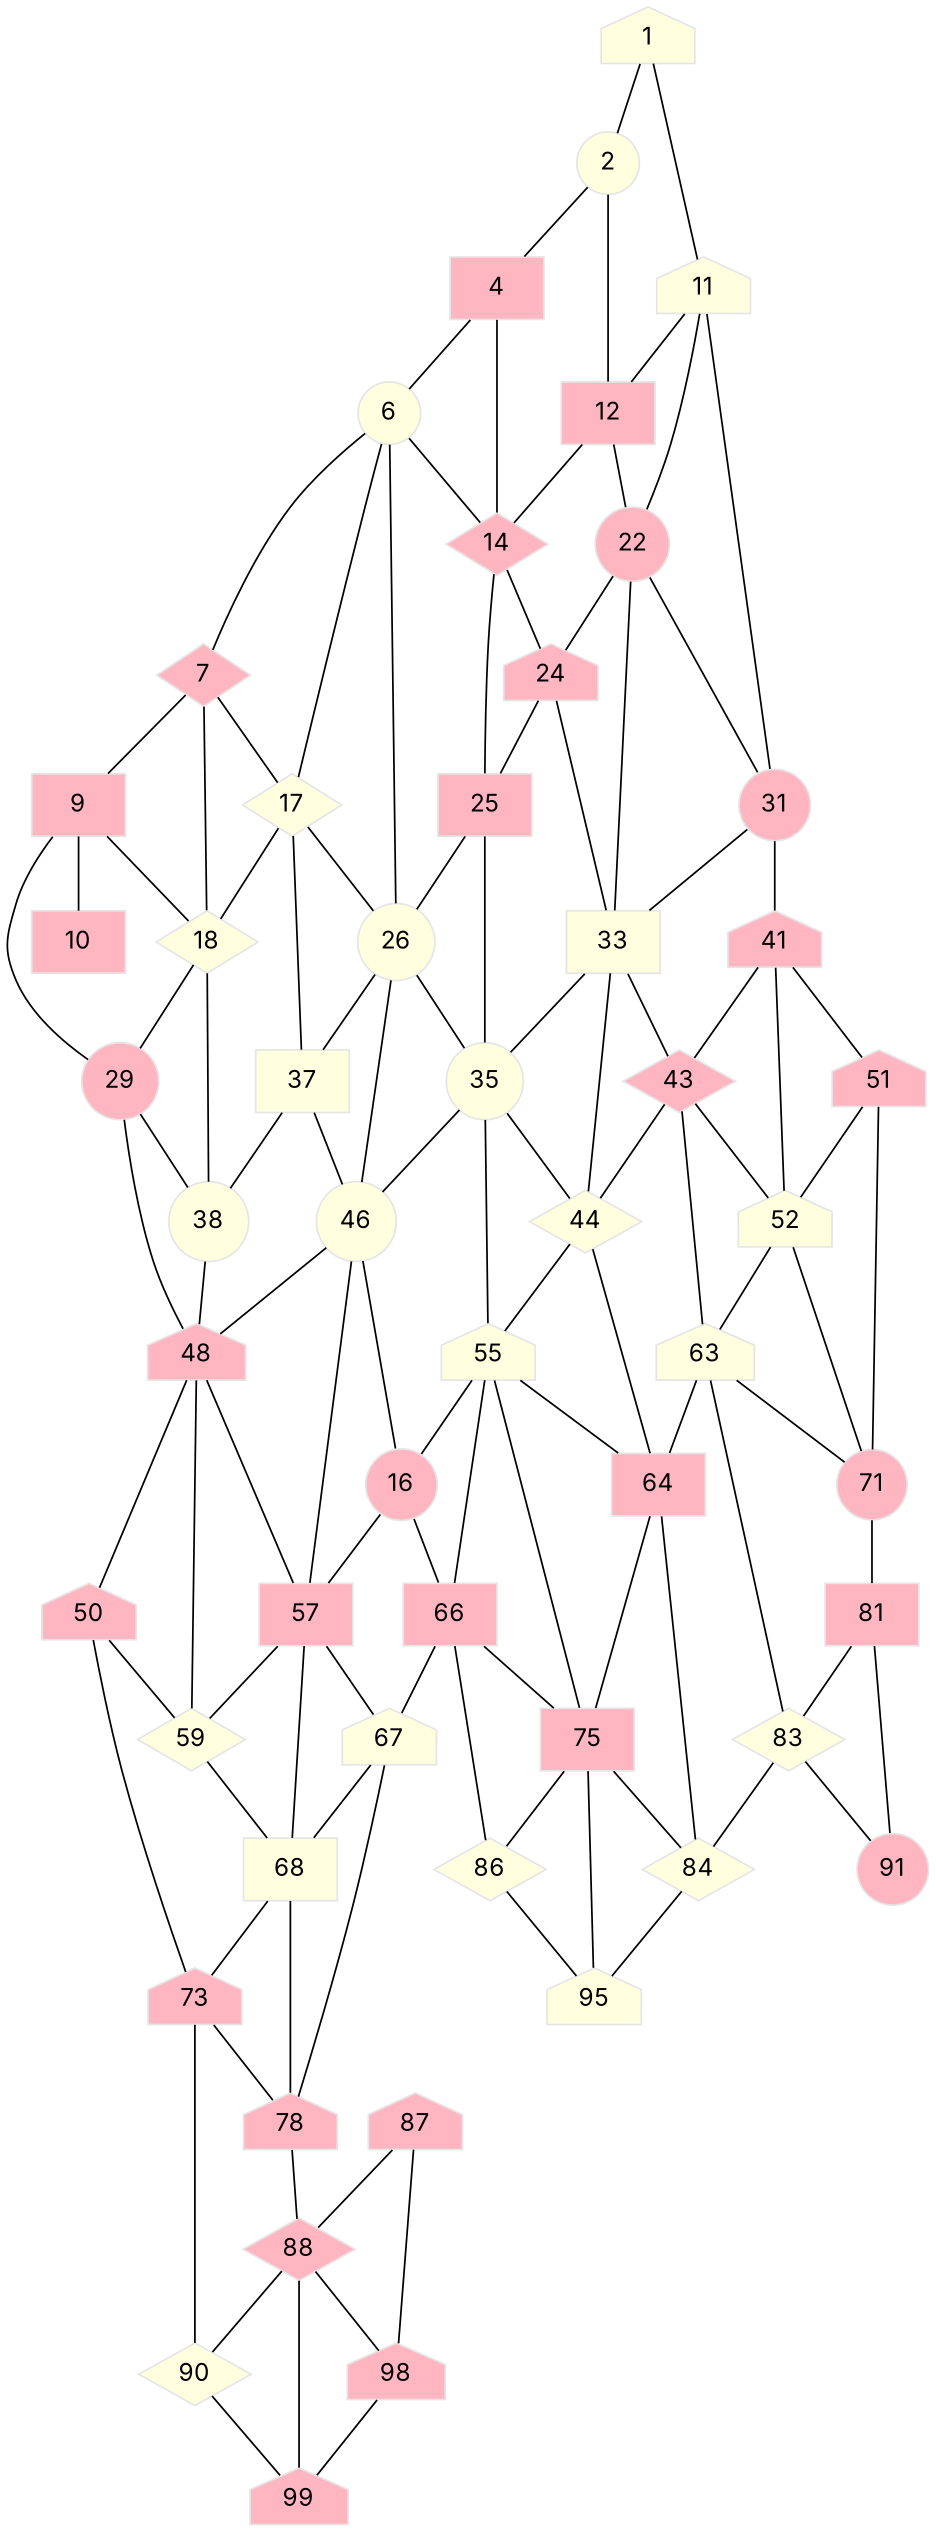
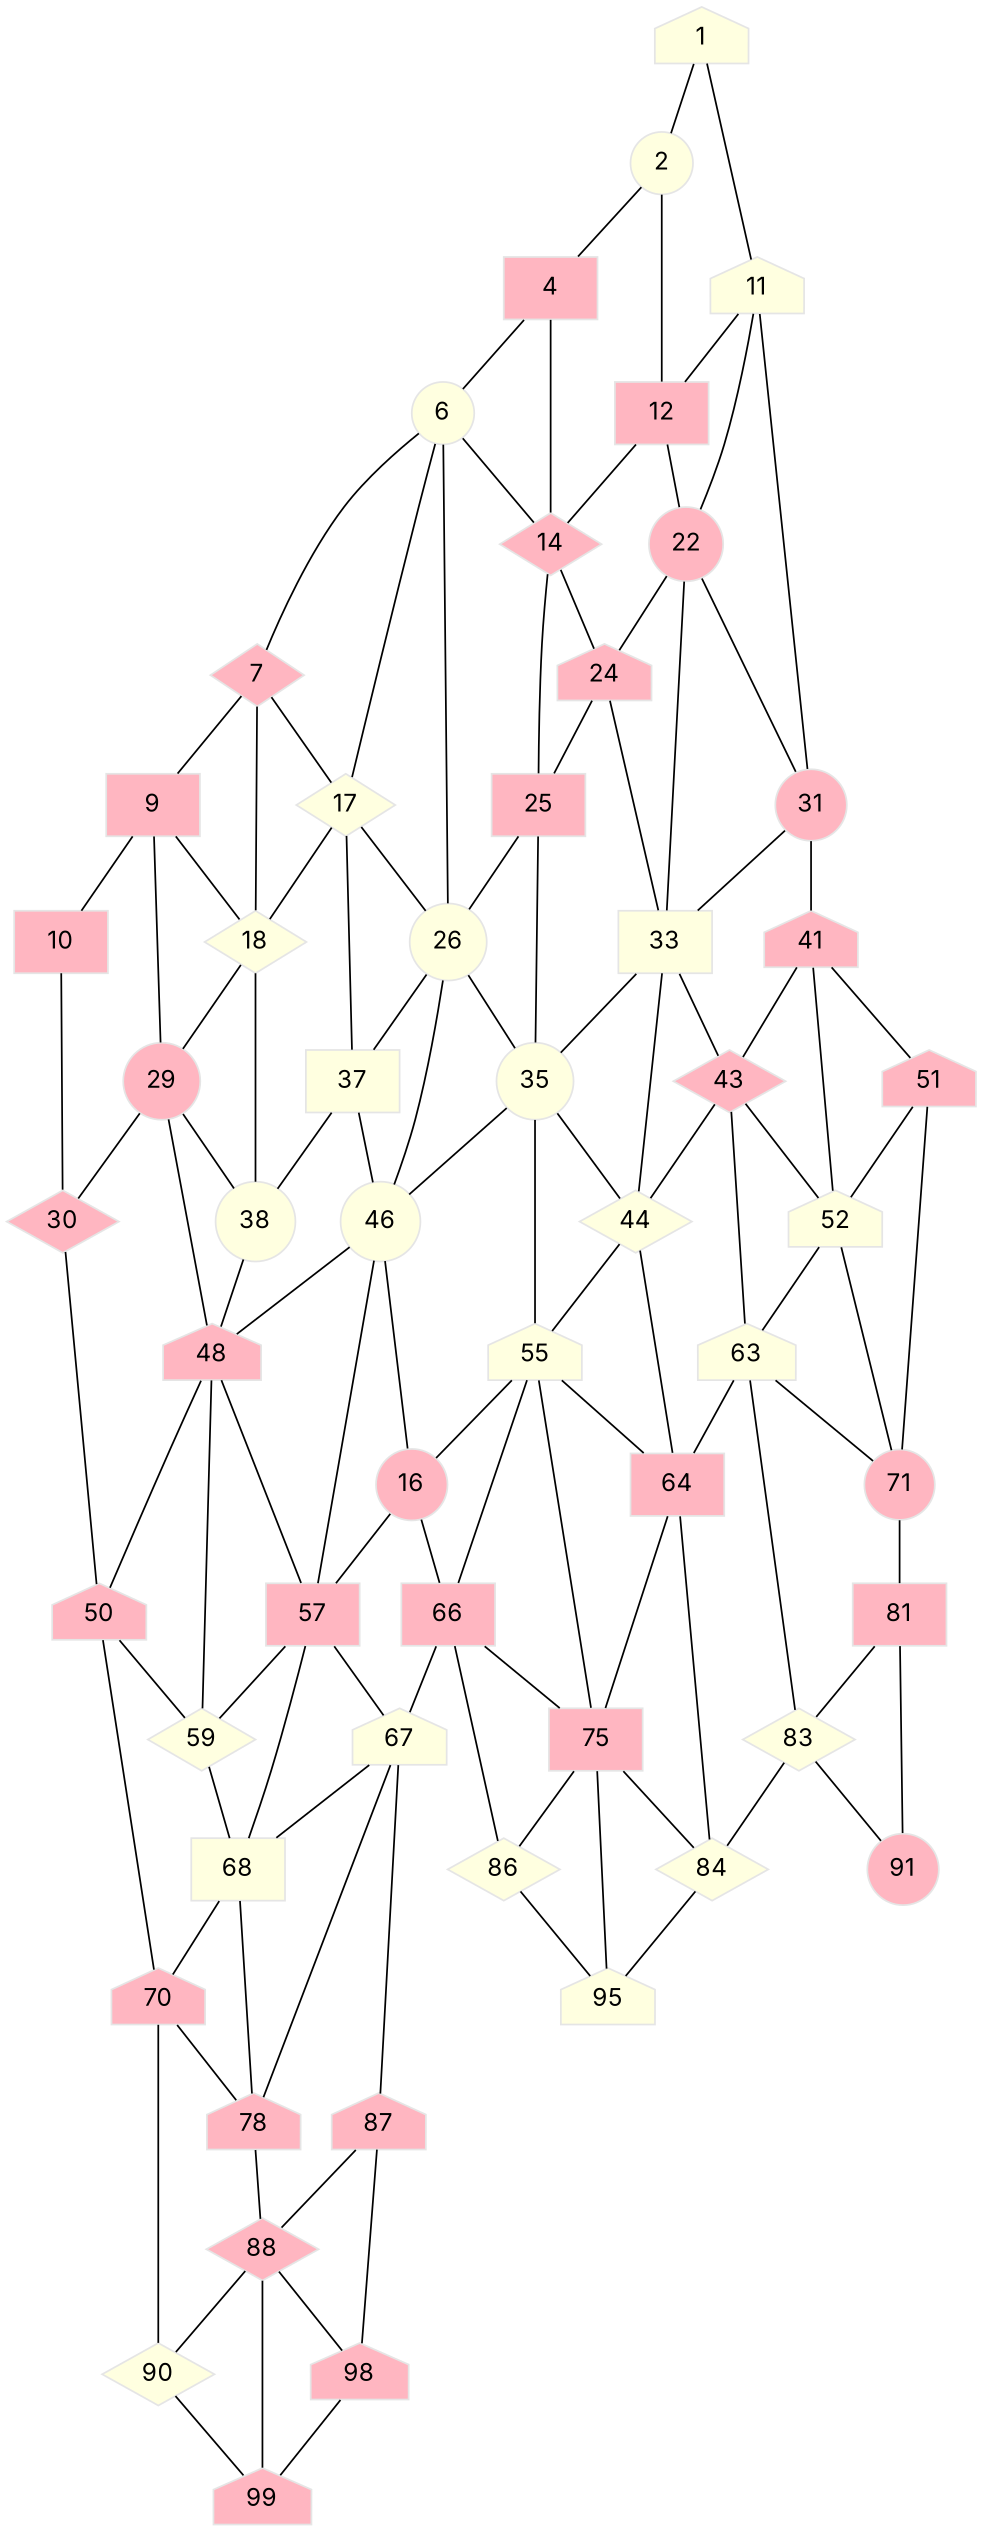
node "30": added
edge "67" -- "87": added
node "73": label "73" -> "70"
